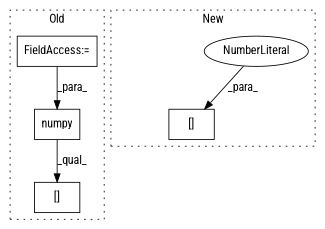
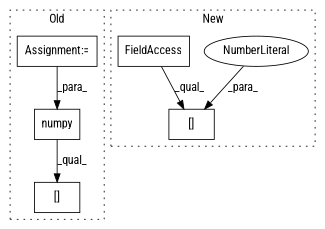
node "FieldAccess:=": label "FieldAccess:=" -> "Assignment:="
node "FieldAccess": added
